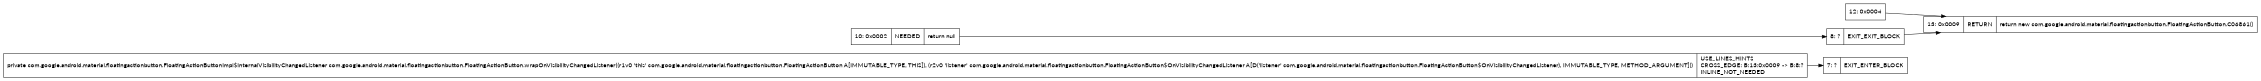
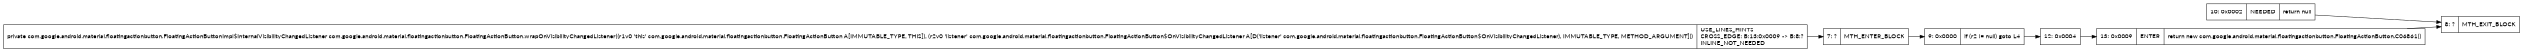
node "13: 0x0009": text "RETURN" -> "ENTER"
edge "8: ?" -> "13: 0x0009": reversed
node "8: ?": text "EXIT_EXIT_BLOCK" -> "MTH_EXIT_BLOCK"
node "9: 0x0000": added
node "7: ?": text "EXIT_ENTER_BLOCK" -> "MTH_ENTER_BLOCK"
